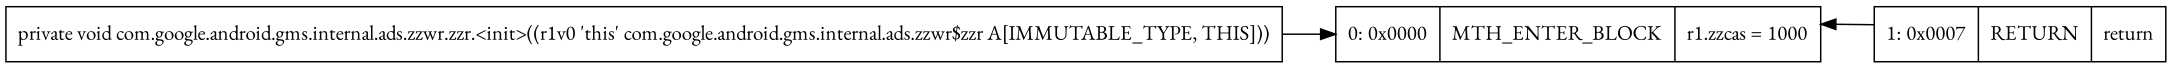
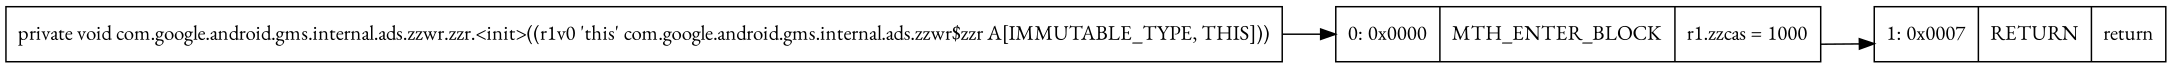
edge "1: 0x0007" -> "0: 0x0000": reversed
